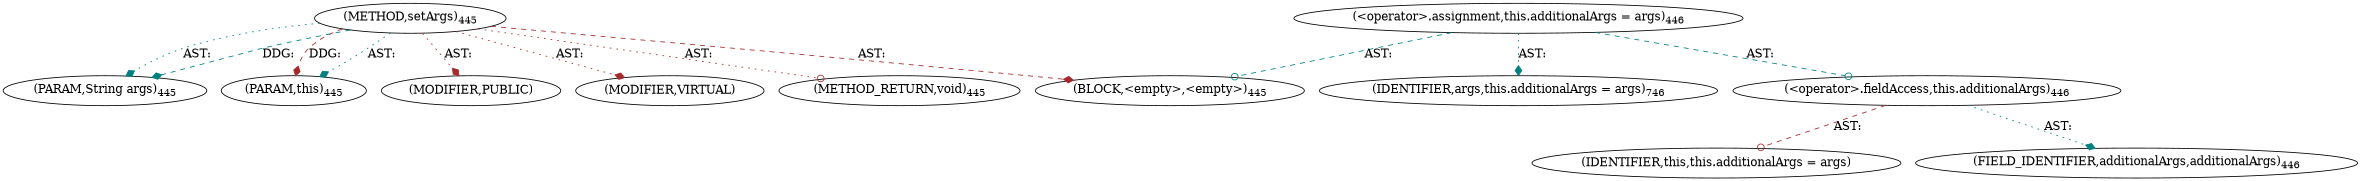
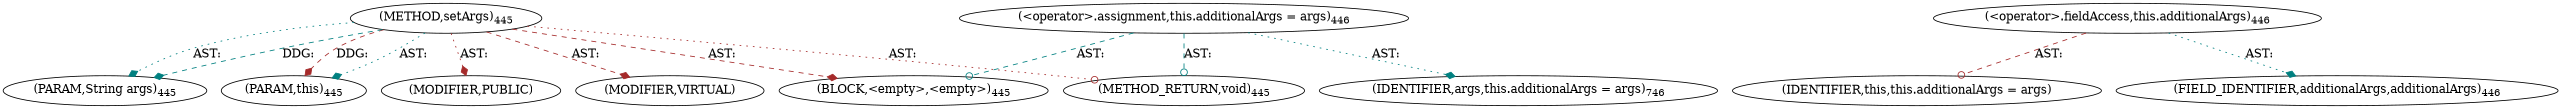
edge "(METHOD,setArgs)" -> "(MODIFIER,VIRTUAL)": style dotted -> dashed
edge "(<operator>.assignment,this.additionalArgs = args)" -> "(<operator>.fieldAccess,this.additionalArgs)": now "(<operator>.assignment,this.additionalArgs = args)" -> "(METHOD_RETURN,void)"
